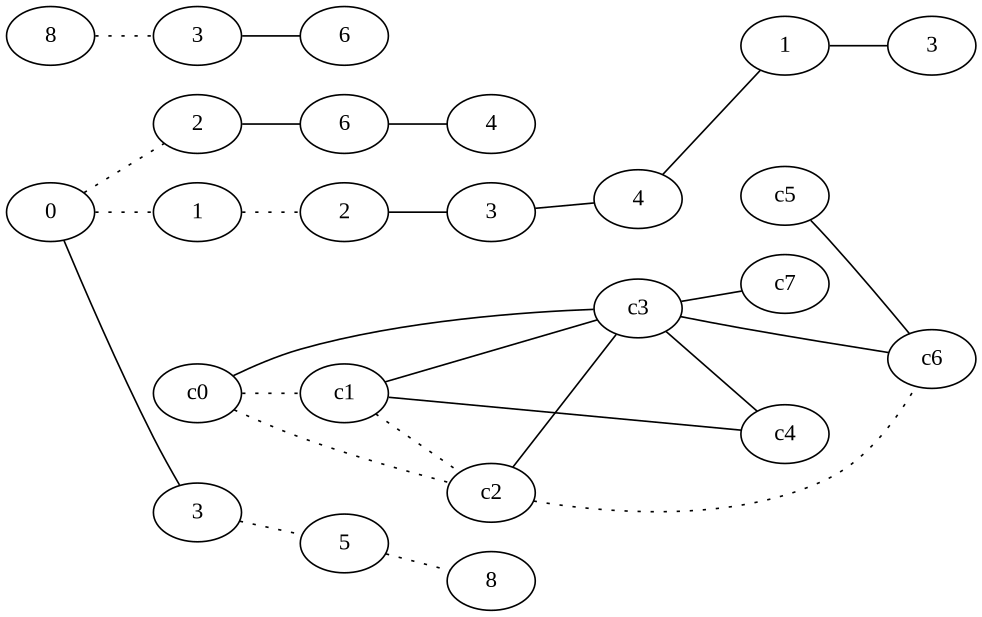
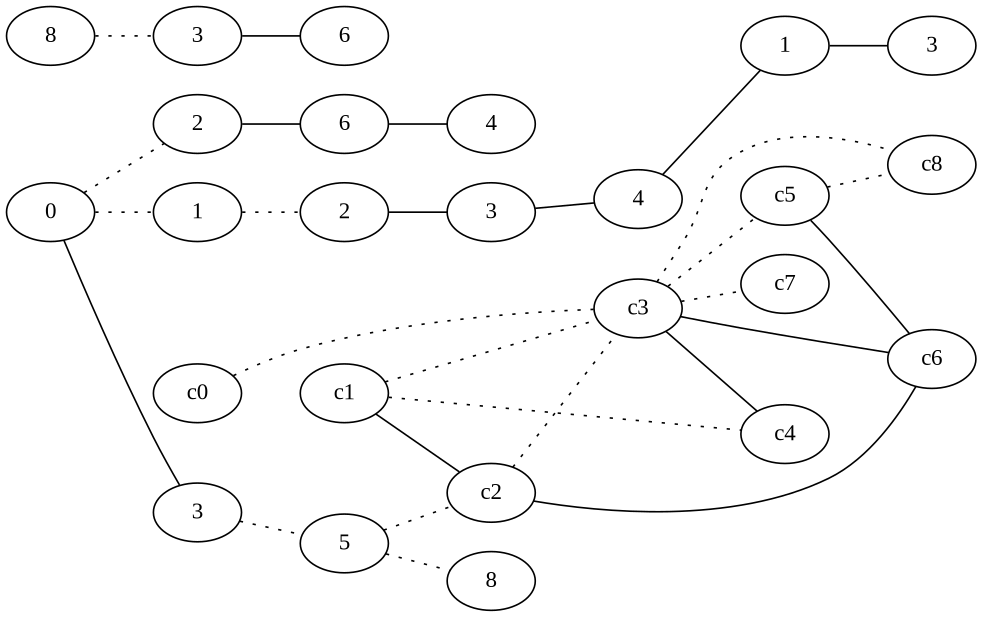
node "c8": added
edge "c5" -- "c3": added
edge "c7" -- "c3": style solid -> dotted
edge "c3" -- "c0": style solid -> dotted
edge "c3" -- "c1": style solid -> dotted
edge "c0" -- "c1": removed
edge "c3" -- "c2": style solid -> dotted
edge "c1" -- "c4": style solid -> dotted
edge "c1" -- "c2": style dotted -> solid
edge "c0" -- "c2": now "5" -- "c2"
edge "c6" -- "c2": style dotted -> solid
